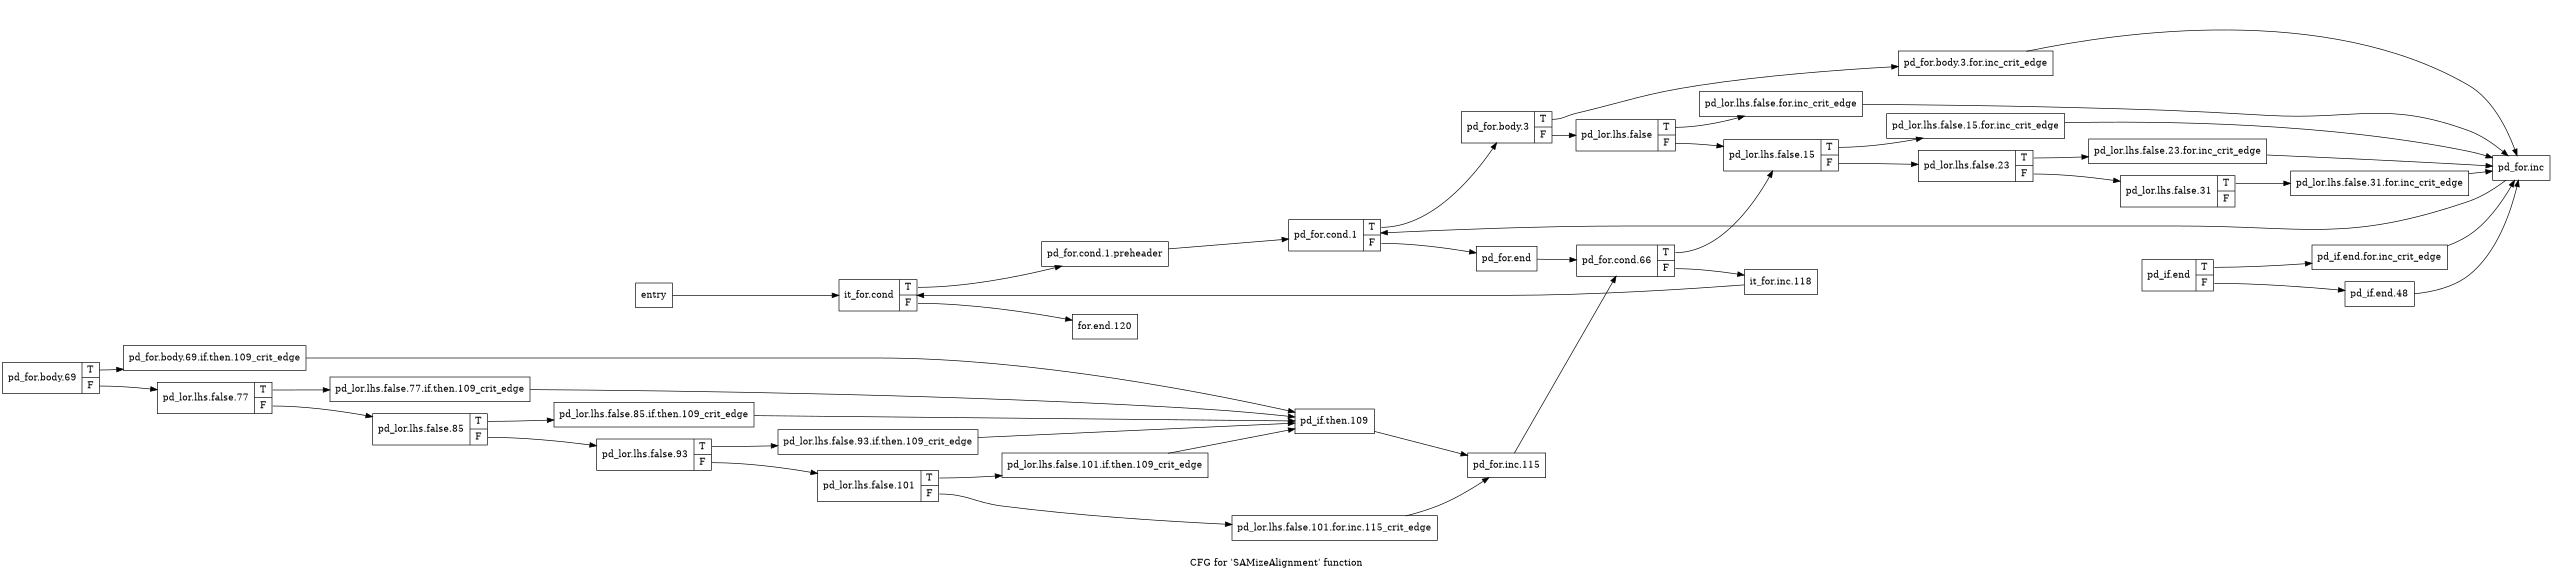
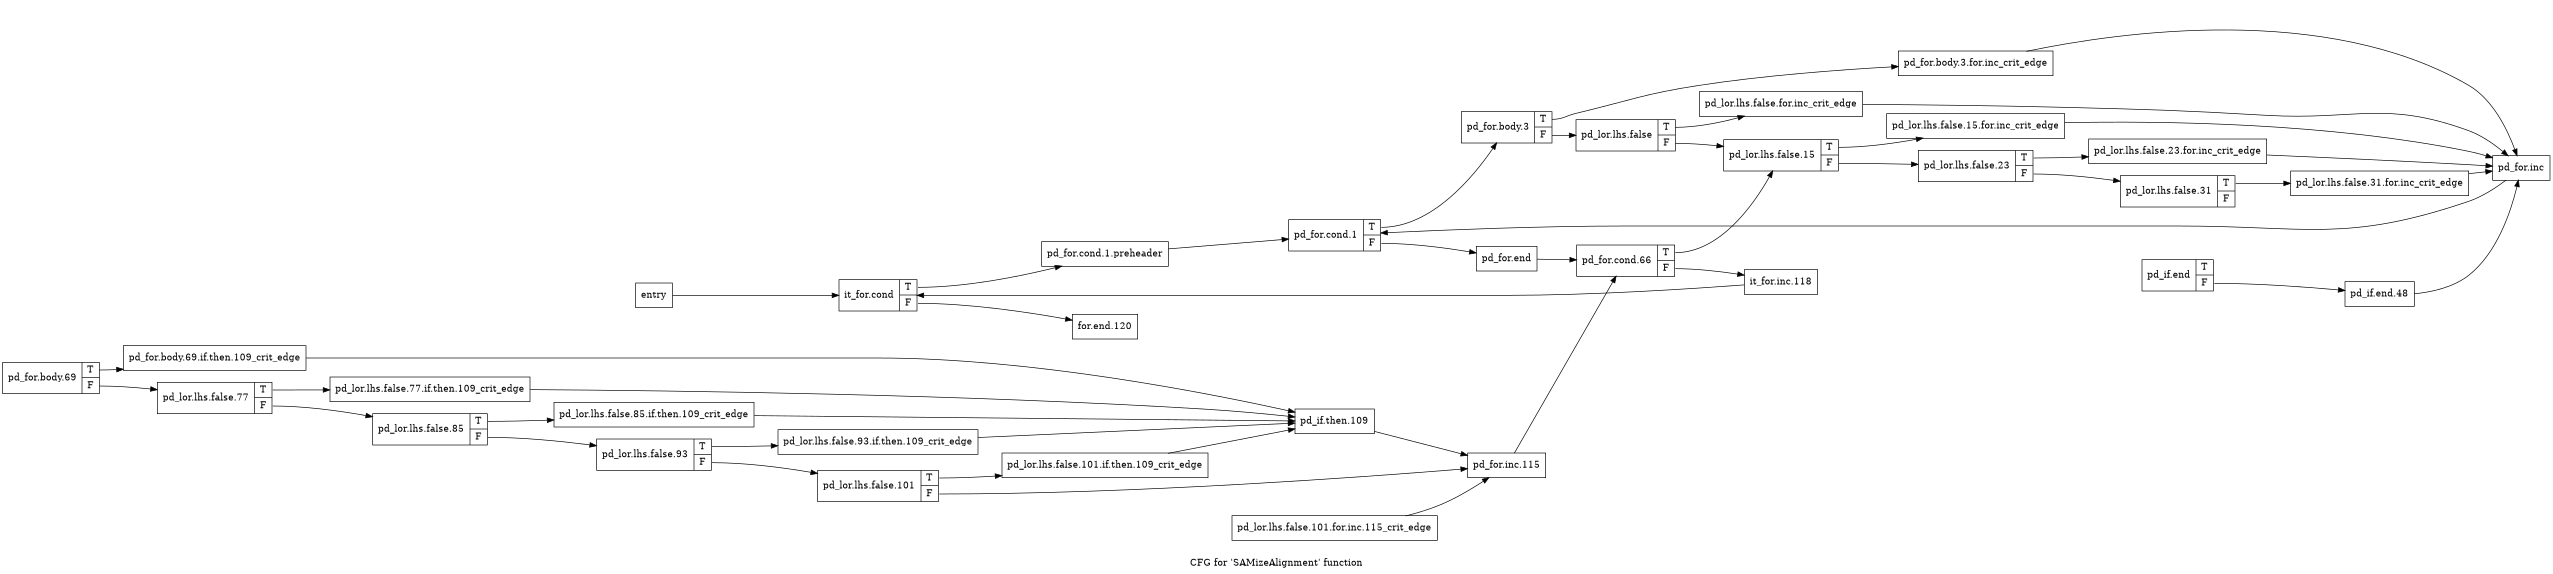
node "pd_if.end.for.inc_crit_edge": removed
edge "pd_lor.lhs.false.101" -> "pd_lor.lhs.false.101.for.inc.115_crit_edge": now "pd_lor.lhs.false.101" -> "pd_for.inc.115"
